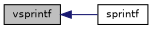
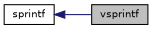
edge "sprintf" -> "vsprintf": reversed
